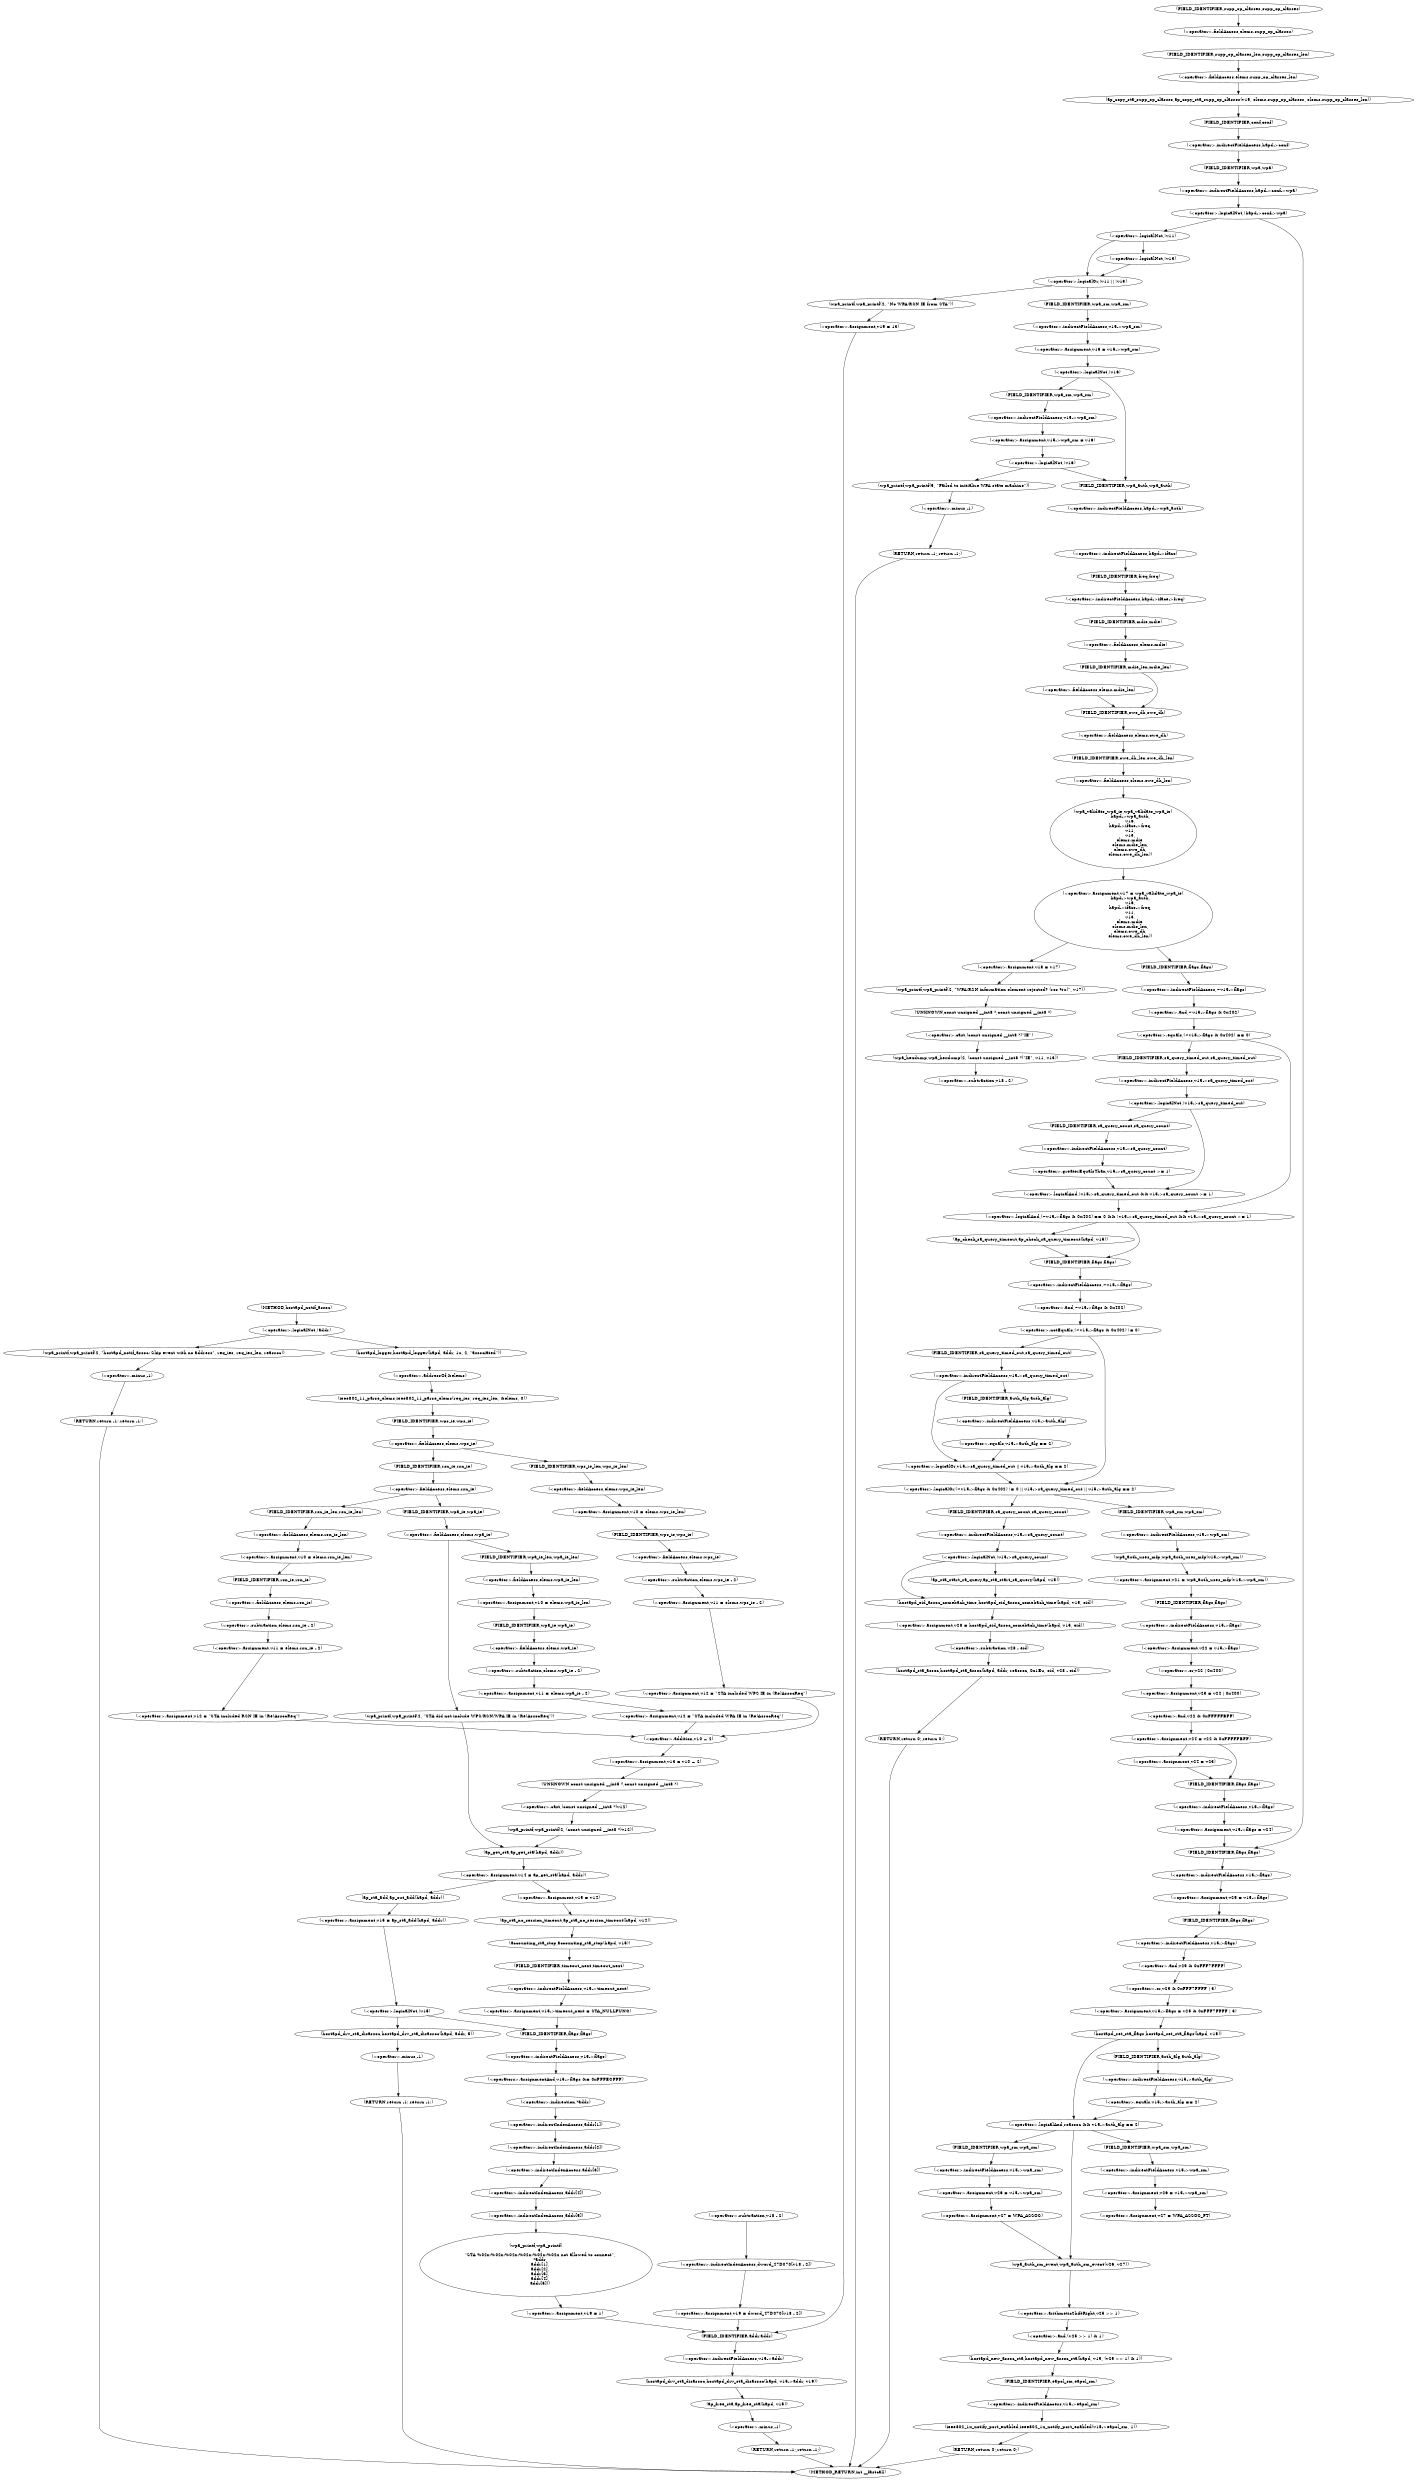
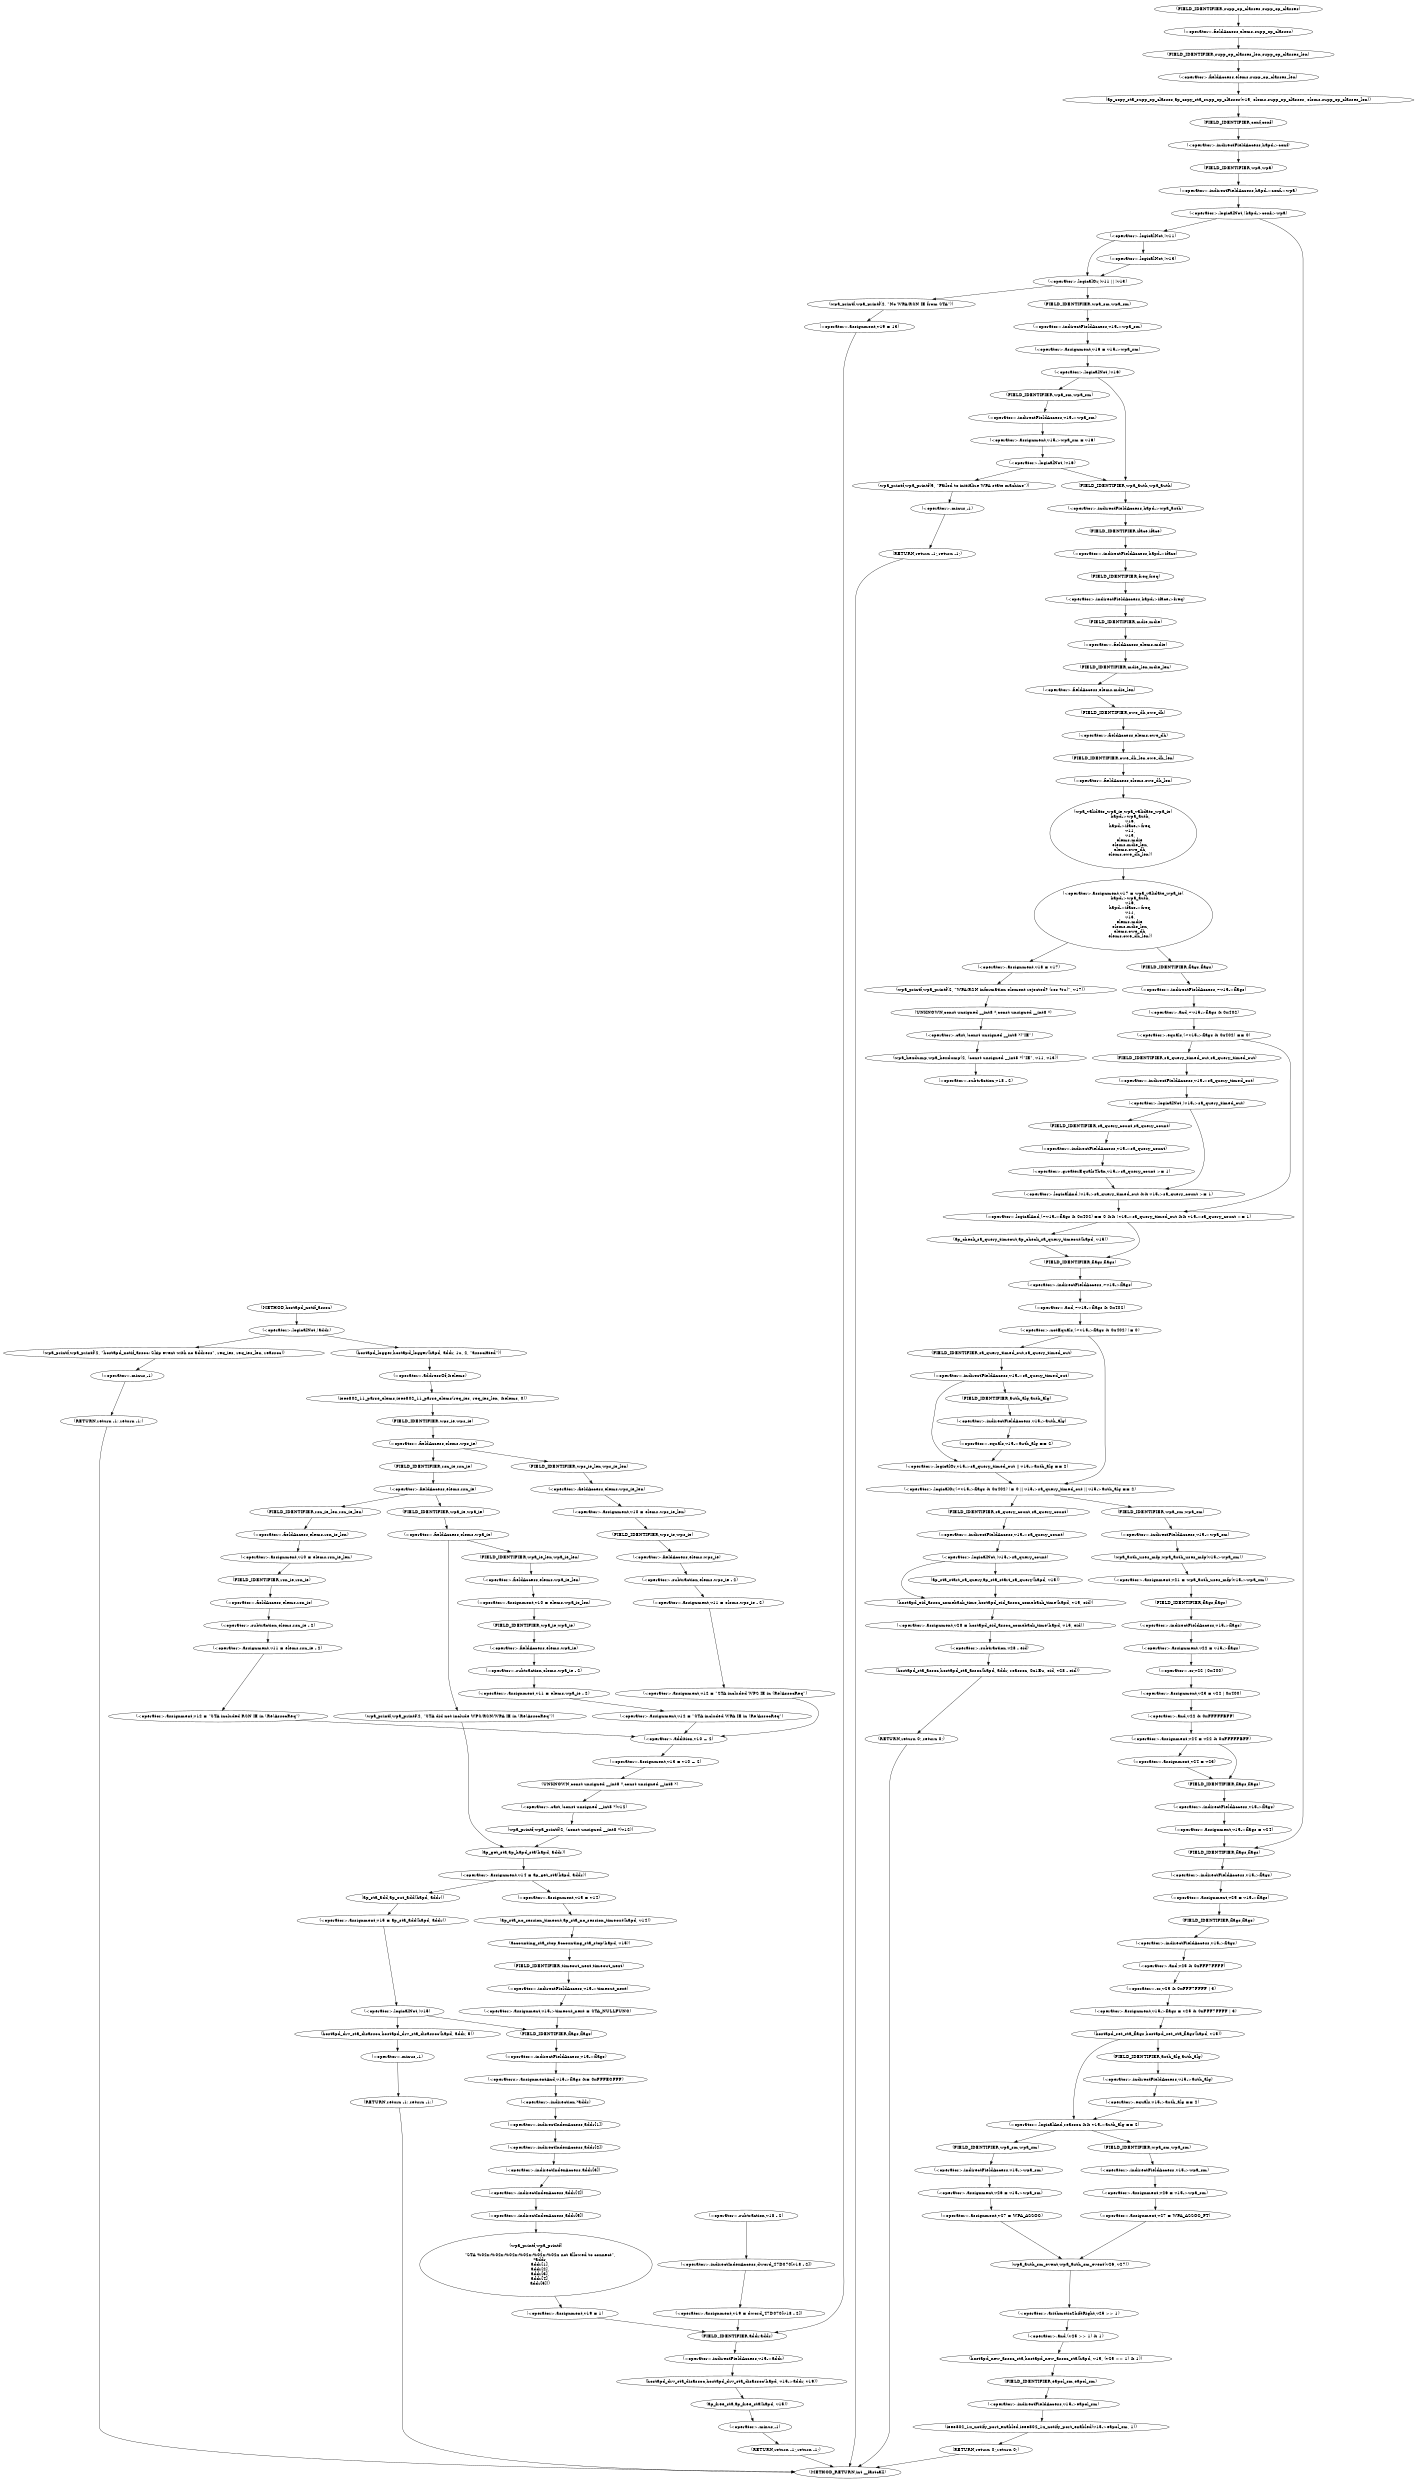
edge "(<operator>.fieldAccess,elems.supp_op_classes)" -> "(FIELD_IDENTIFIER,supp_op_classes_len,supp_op_classes_len)": added
node "(FIELD_IDENTIFIER,iface,iface)": added
edge "(FIELD_IDENTIFIER,mdie_len,mdie_len)" -> "(FIELD_IDENTIFIER,owe_dh,owe_dh)": now "(FIELD_IDENTIFIER,mdie_len,mdie_len)" -> "(<operator>.fieldAccess,elems.mdie_len)"
node "(ap_get_sta,ap_get_sta(hapd, addr))": label "(ap_get_sta,ap_get_sta(hapd, addr))" -> "(ap_get_sta,ap_hapd_sta(hapd, addr))"
edge "(<operator>.logicalAnd,reassoc && v15->auth_alg == 2)" -> "(wpa_auth_sm_event,wpa_auth_sm_event(v26, v27))": now "(<operator>.assignment,v27 = WPA_ASSOC_FT)" -> "(wpa_auth_sm_event,wpa_auth_sm_event(v26, v27))"
